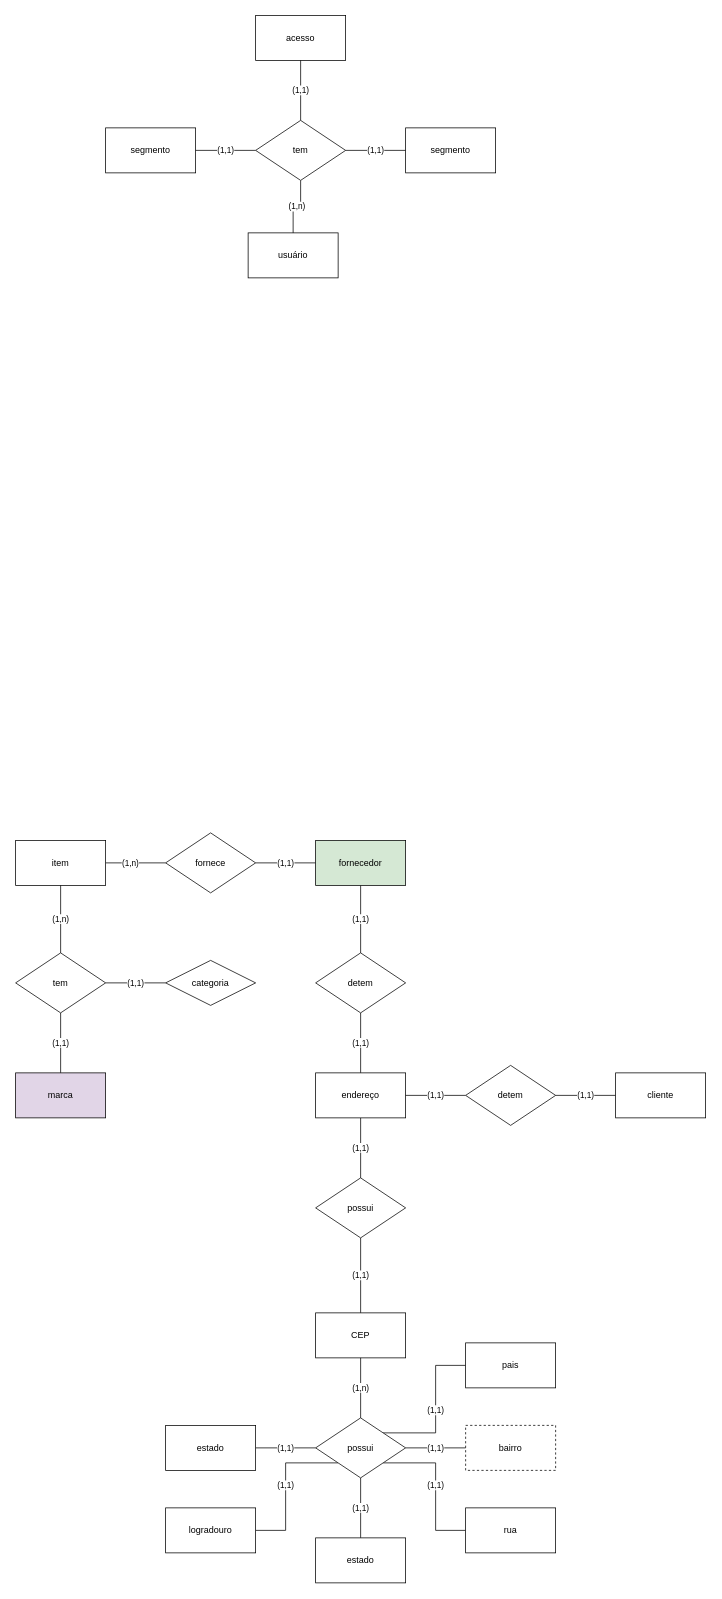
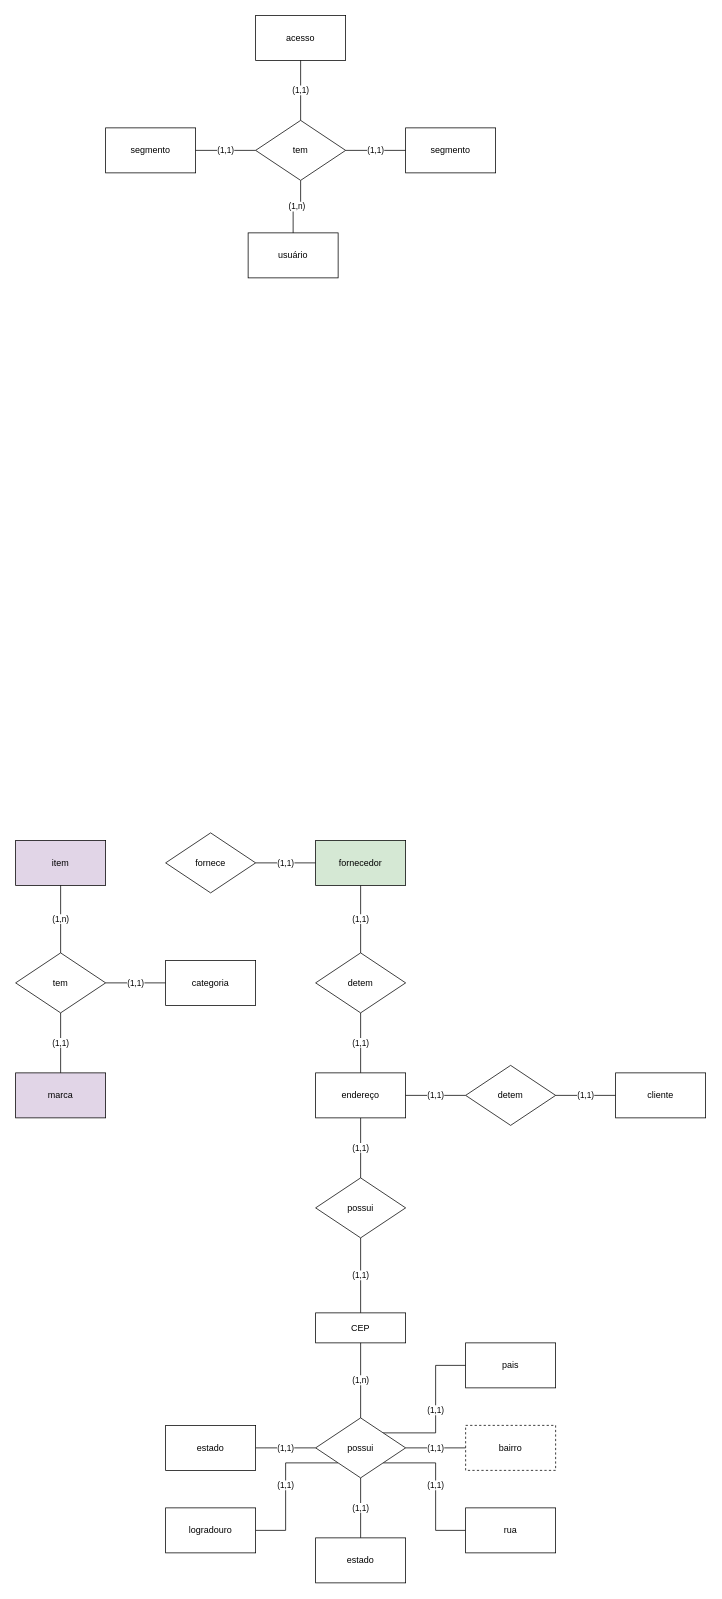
node "item": fillcolor #ffffff -> #e1d5e7
edge "item" -- "fornece": removed, label "(1,n)"
node "categoria": shape diamond -> rectangle
node "CEP": size 90x45 -> 90x30
